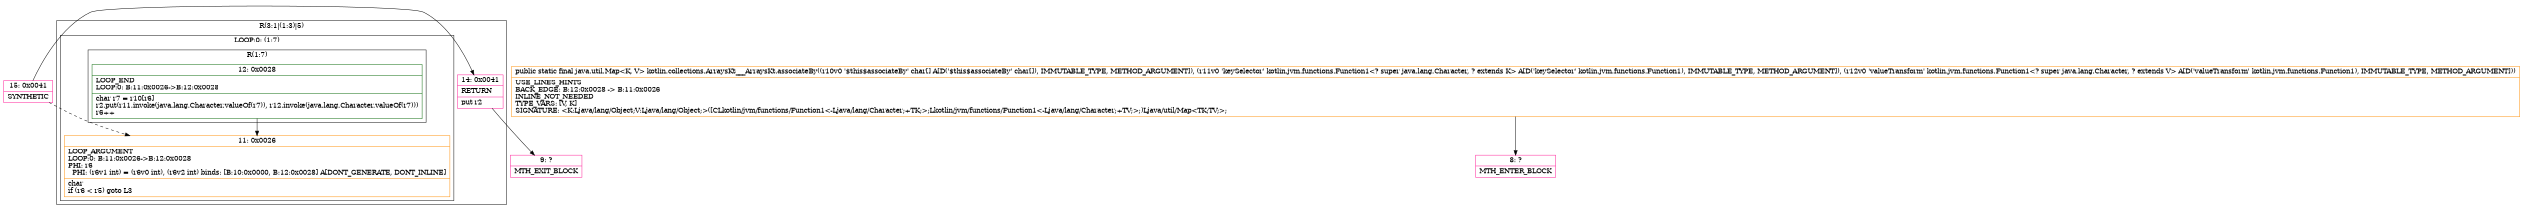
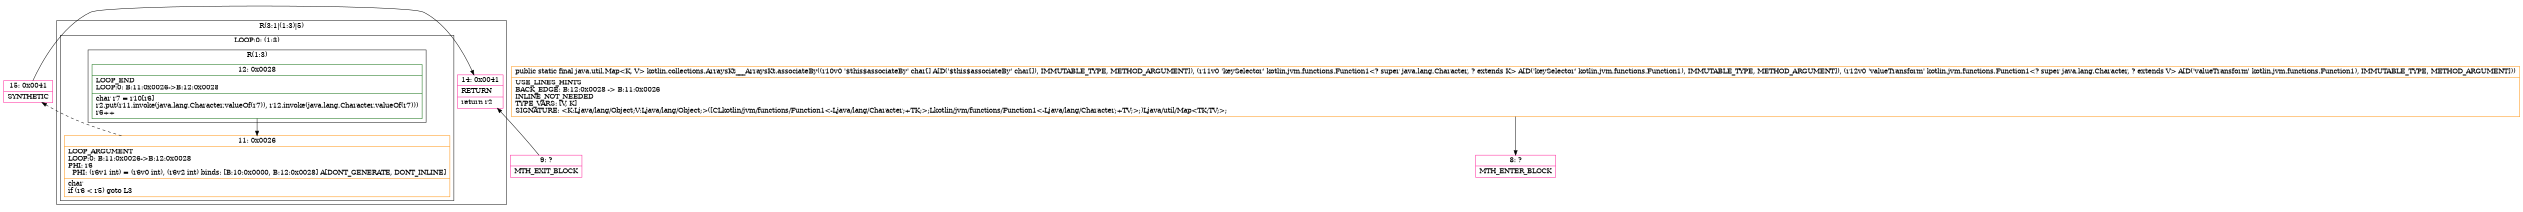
cluster "LOOP:0: (1:7)": label "LOOP:0: (1:7)" -> "LOOP:0: (1:3)"
cluster "R(1:7)": label "R(1:7)" -> "R(1:3)"
node "14: 0x0041": text "put r2" -> "return r2"
edge "15: 0x0041" -> "11: 0x0026": reversed
edge "14: 0x0041" -> "9: ?": reversed
